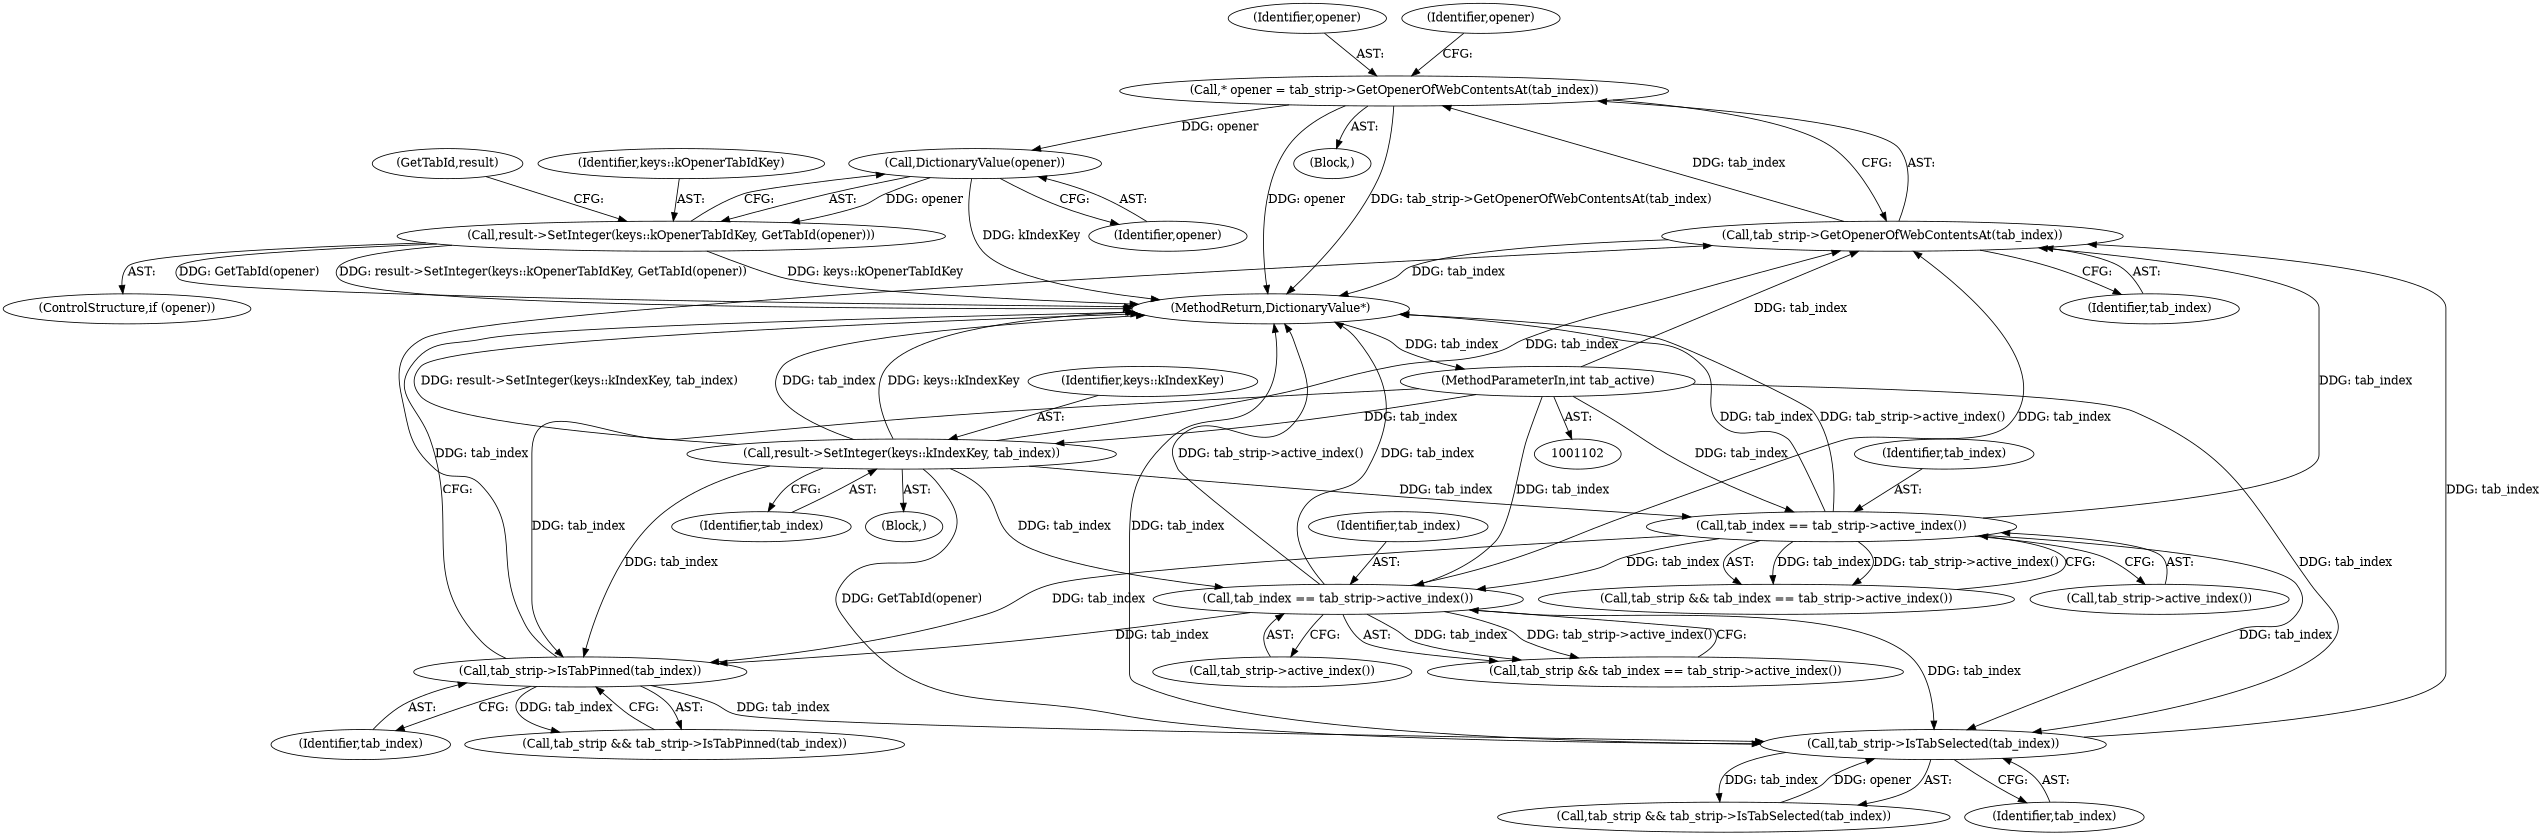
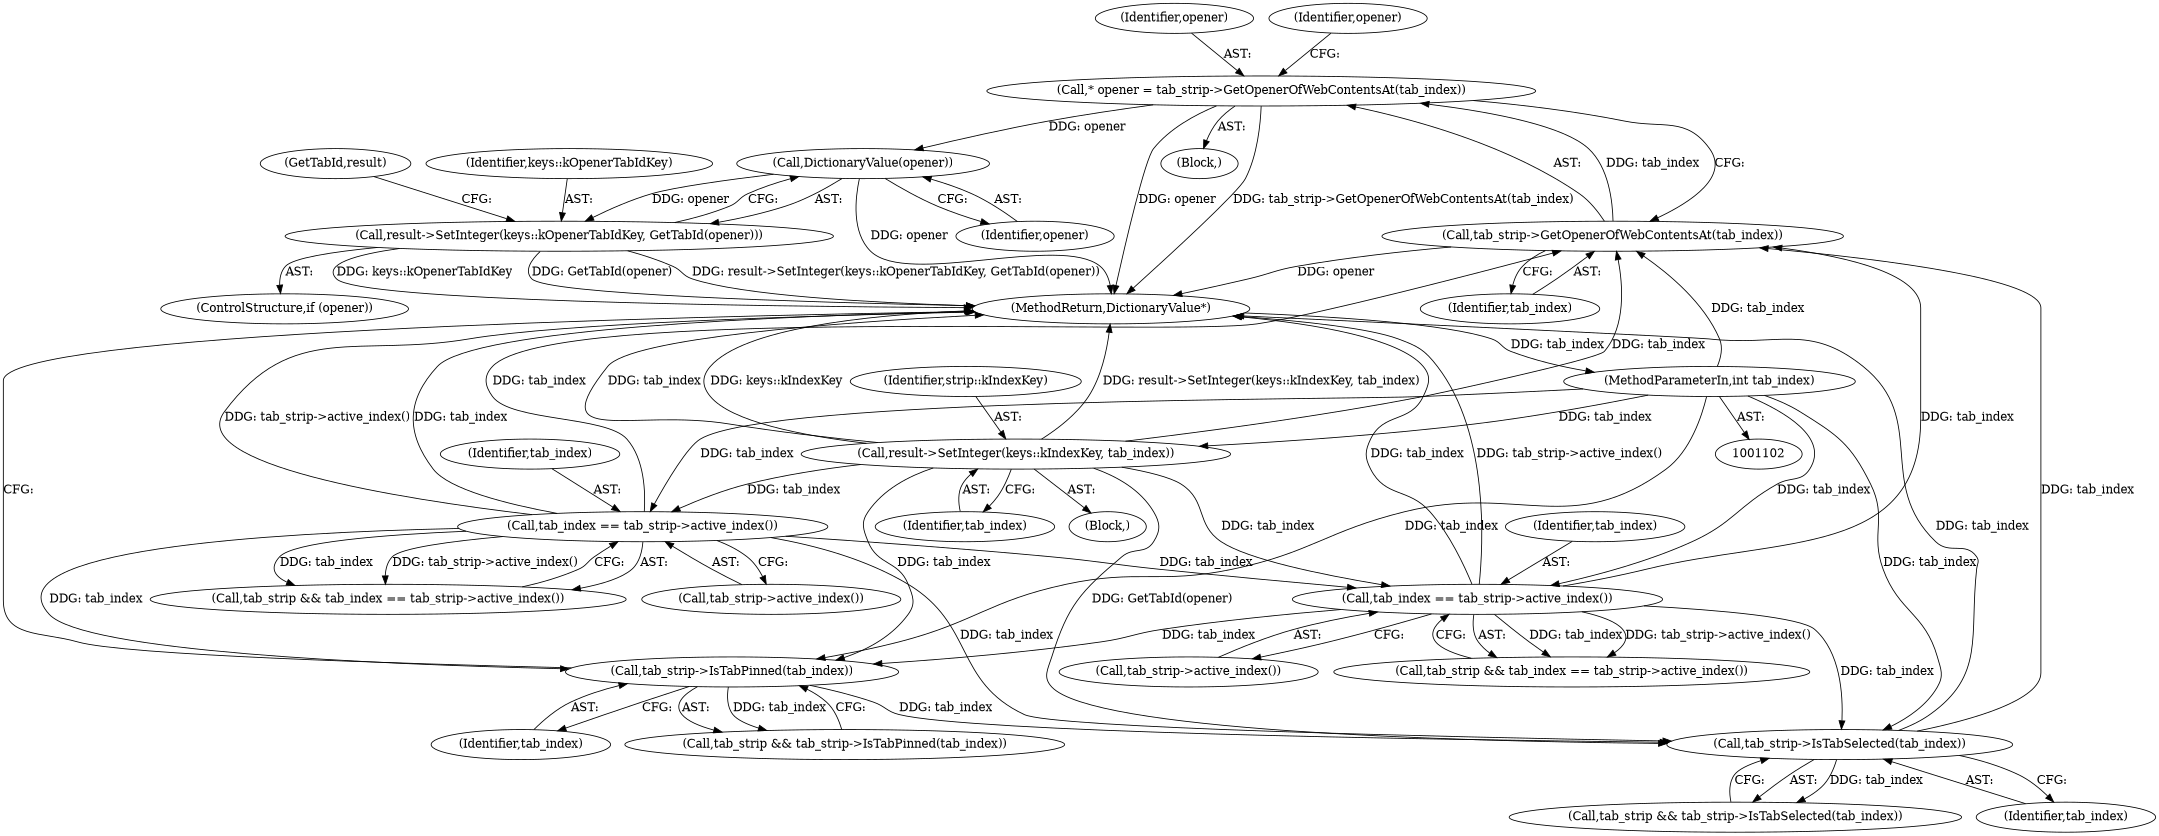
edge "(Call,DictionaryValue(opener))" -> "(MethodReturn,DictionaryValue*)": label "DDG: kIndexKey" -> "DDG: opener"
edge "(Call,tab_strip->GetOpenerOfWebContentsAt(tab_index))" -> "(MethodReturn,DictionaryValue*)": label "DDG: tab_index" -> "DDG: opener"
edge "(Call,tab_strip->IsTabPinned(tab_index))" -> "(Call,tab_strip->GetOpenerOfWebContentsAt(tab_index))": removed, label "DDG: tab_index"
node "(Identifier,keys::kIndexKey)": label "(Identifier,keys::kIndexKey)" -> "(Identifier,strip::kIndexKey)"
node "(MethodParameterIn,int tab_active)": label "(MethodParameterIn,int tab_active)" -> "(MethodParameterIn,int tab_index)"
edge "(Call,tab_strip && tab_strip->IsTabSelected(tab_index))" -> "(Call,tab_strip->IsTabSelected(tab_index))": label "DDG: opener" -> "CFG: "
